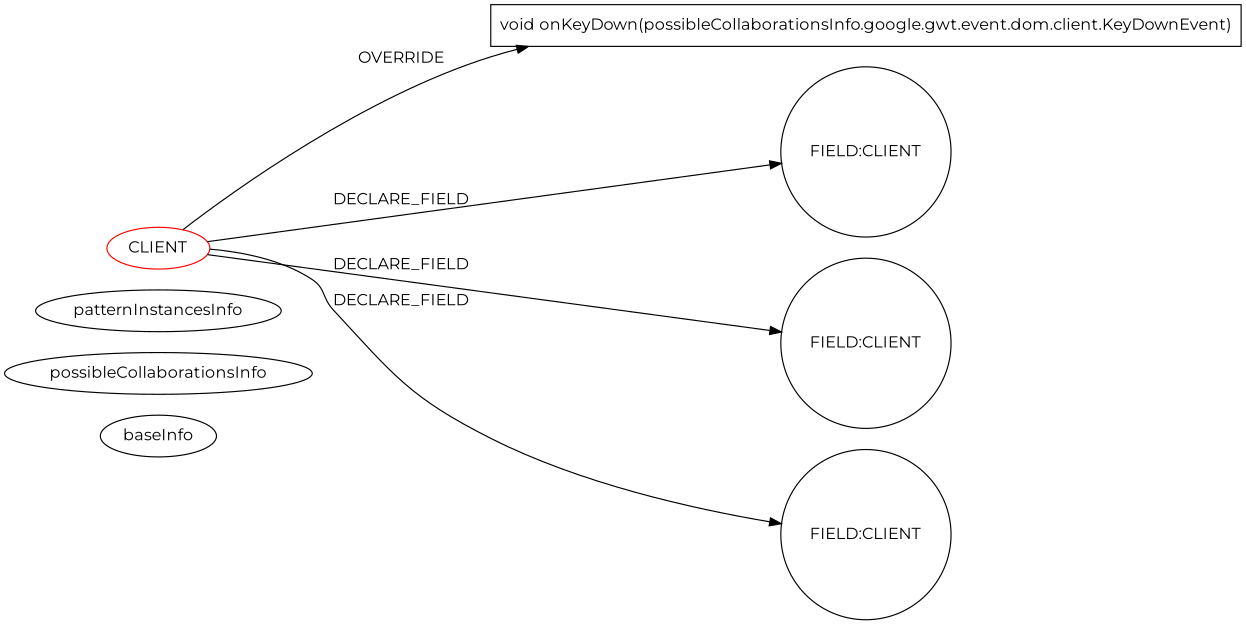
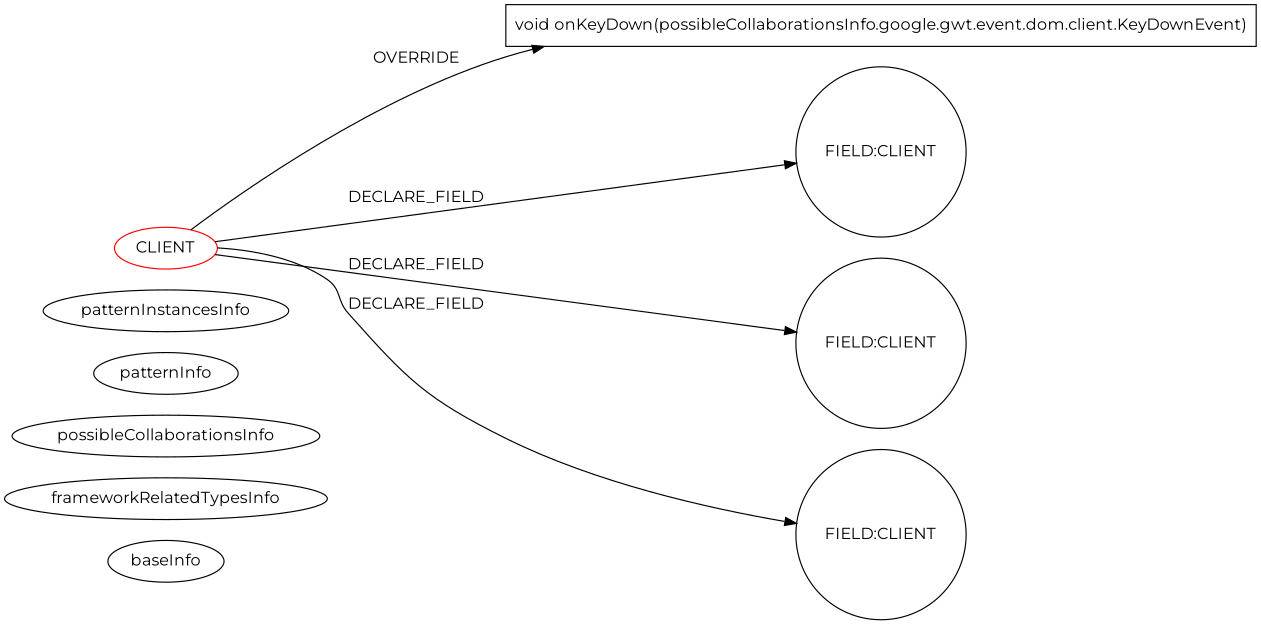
node "patternInfo": added
node "frameworkRelatedTypesInfo": added
